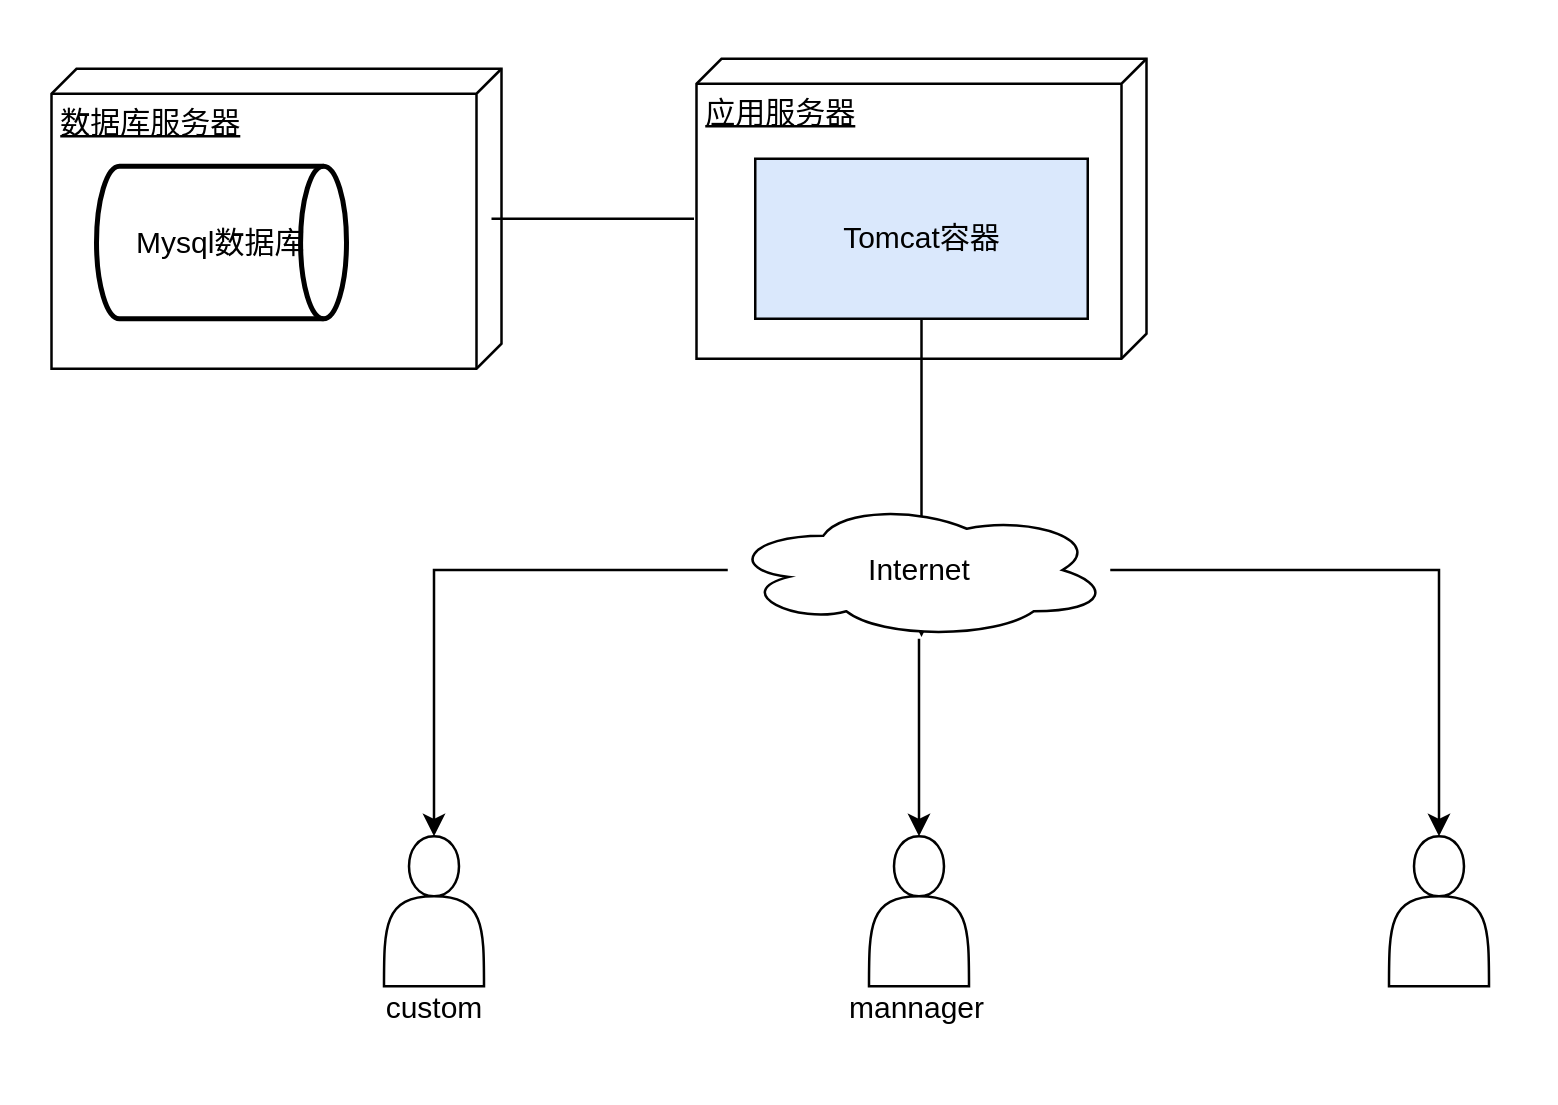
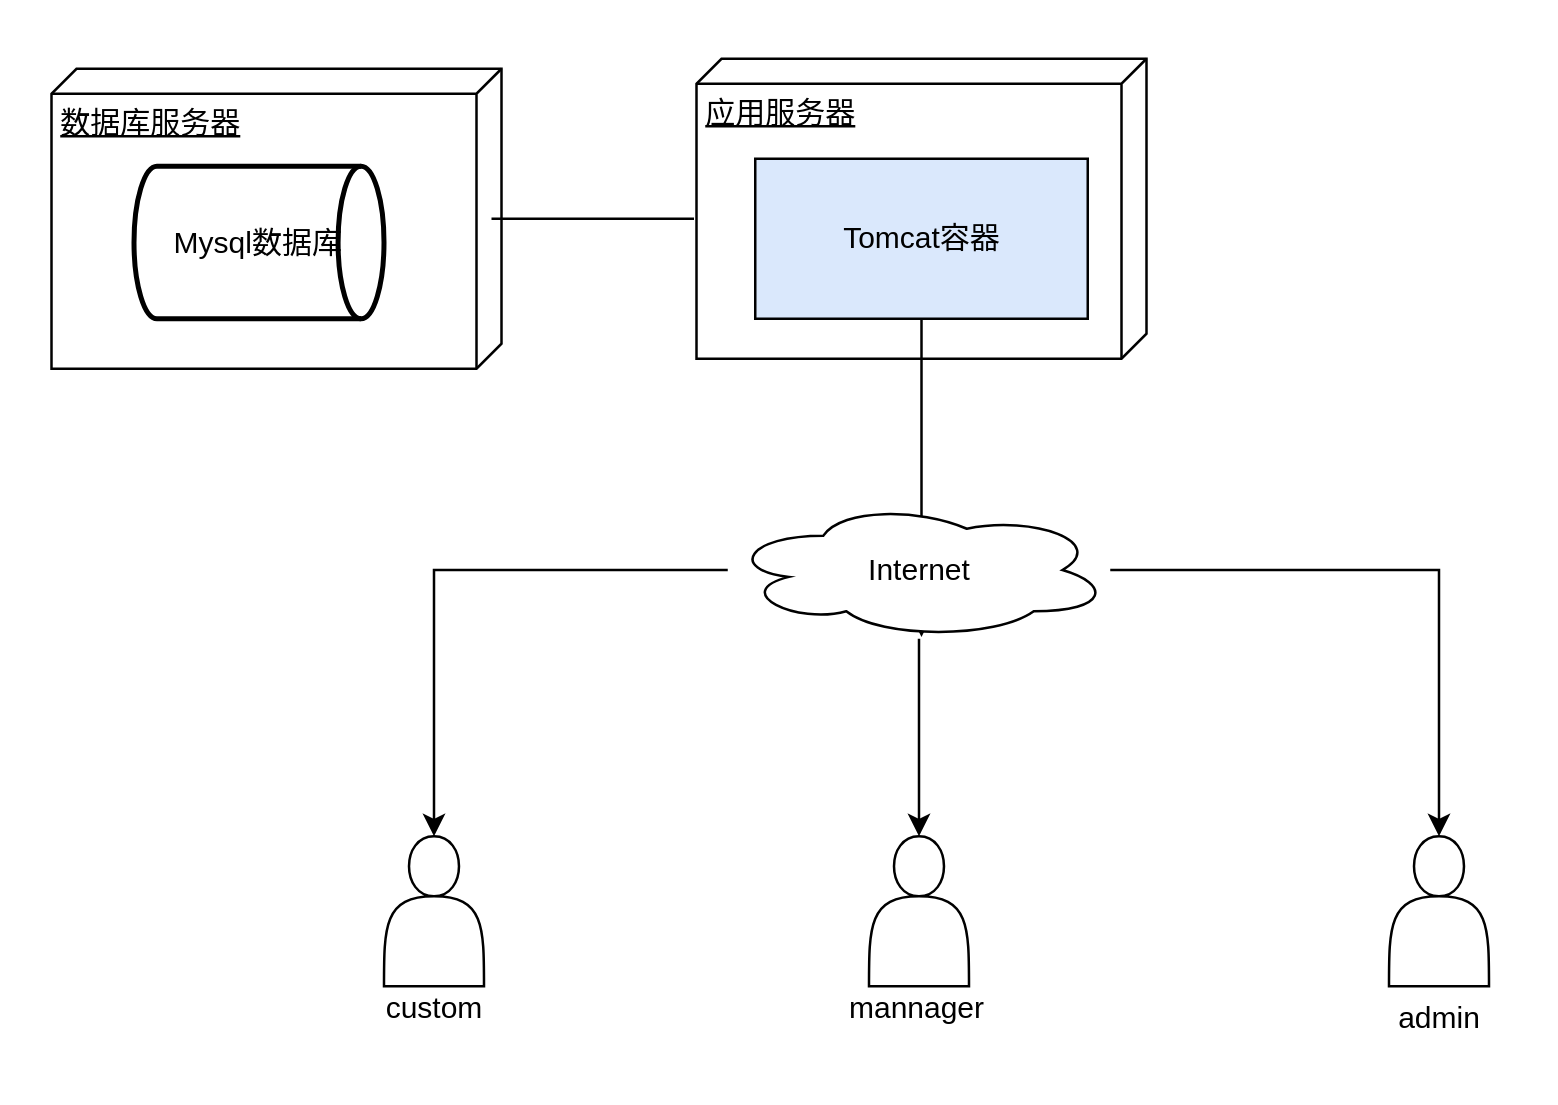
node "Mysql数据库": moved (221, 243) -> (259, 243)
node "admin": added
